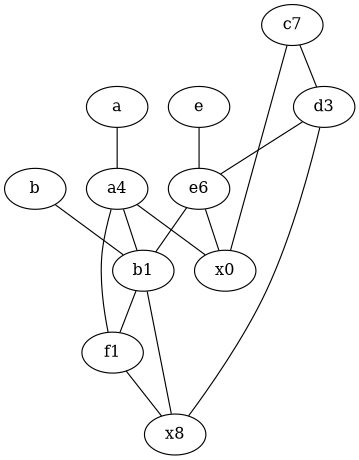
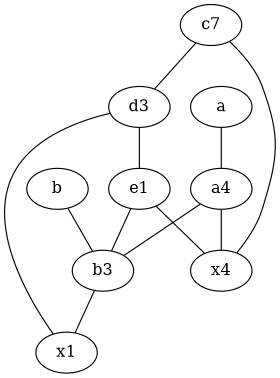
node "e": removed
node "e6": label "e6" -> "e1"
node "b1": label "b1" -> "b3"
node "x0": label "x0" -> "x4"
node "f1": removed
node "x8": label "x8" -> "x1"
